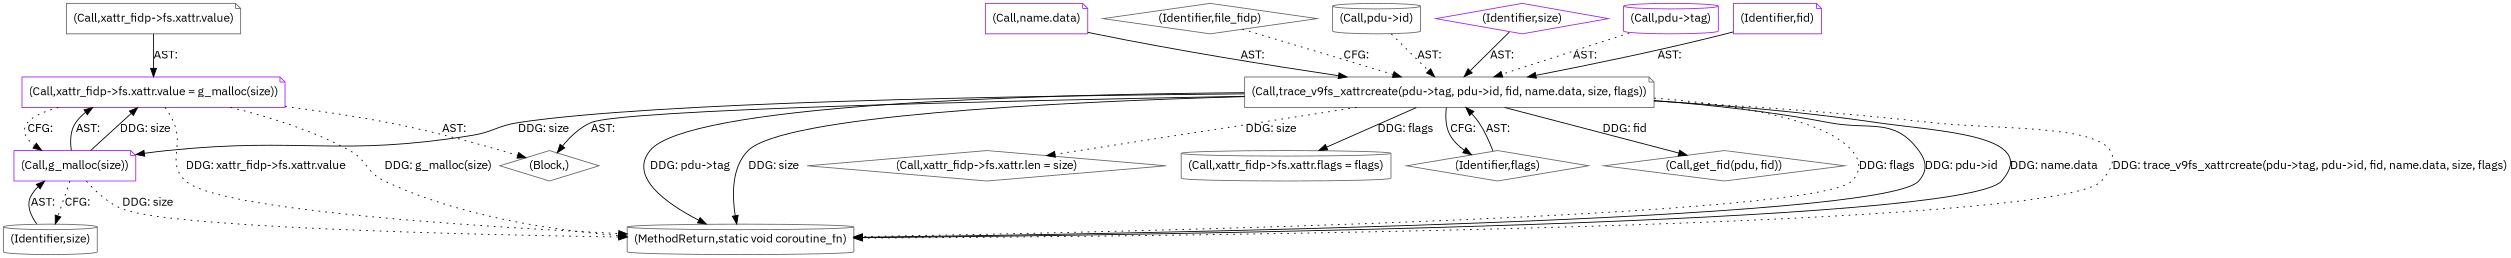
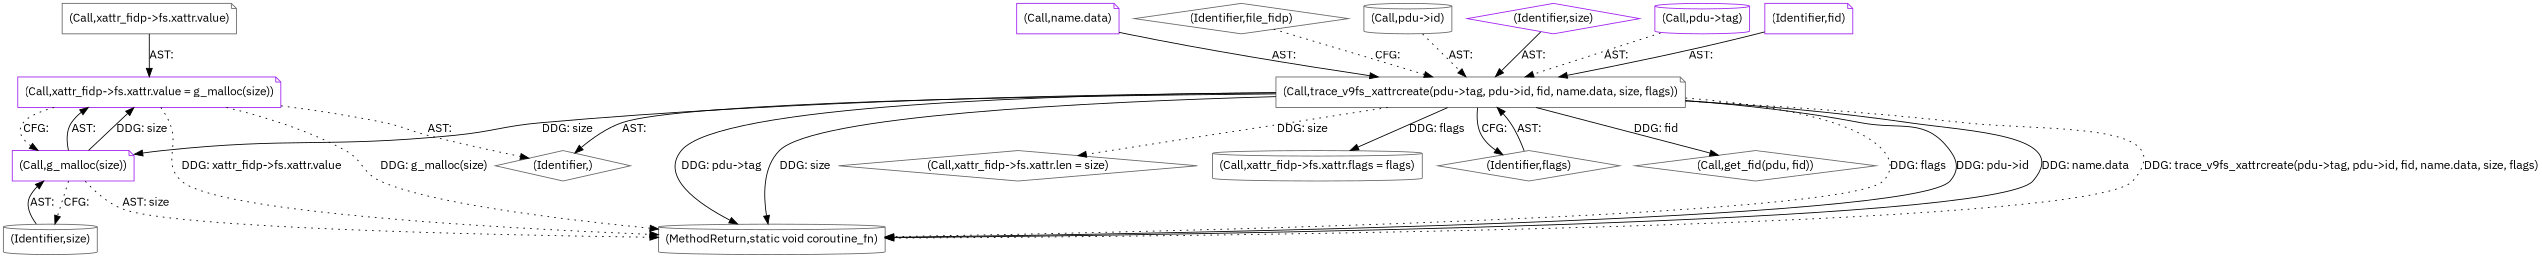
node "(Block,)": label "(Block,)" -> "(Identifier,)"
edge "(Call,g_malloc(size))" -> "(MethodReturn,static void coroutine_fn)": label "DDG: size" -> "AST: size"
